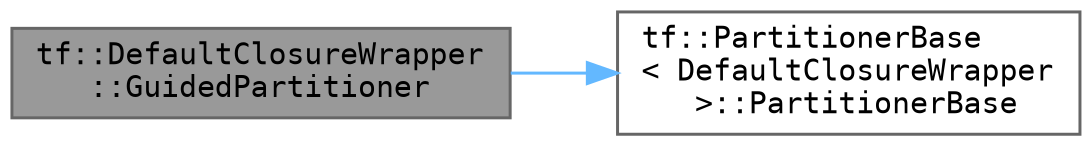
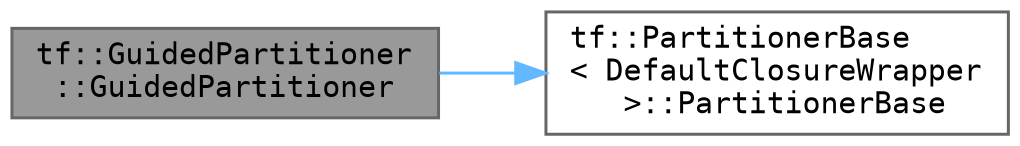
node "tf::DefaultClosureWrapper ::GuidedPartitioner": label "tf::DefaultClosureWrapper ::GuidedPartitioner" -> "tf::GuidedPartitioner ::GuidedPartitioner"
